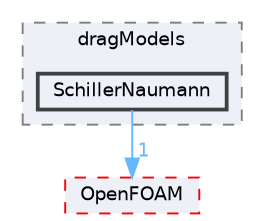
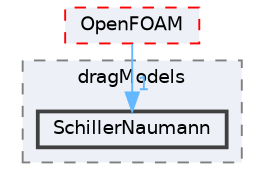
edge "SchillerNaumann" -> "OpenFOAM": reversed
